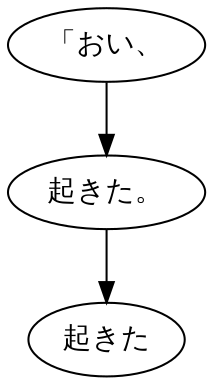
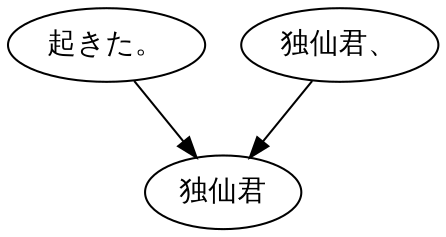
node "「おい、": removed
node "独仙君、": added
node "起きた": label "起きた" -> "独仙君"
